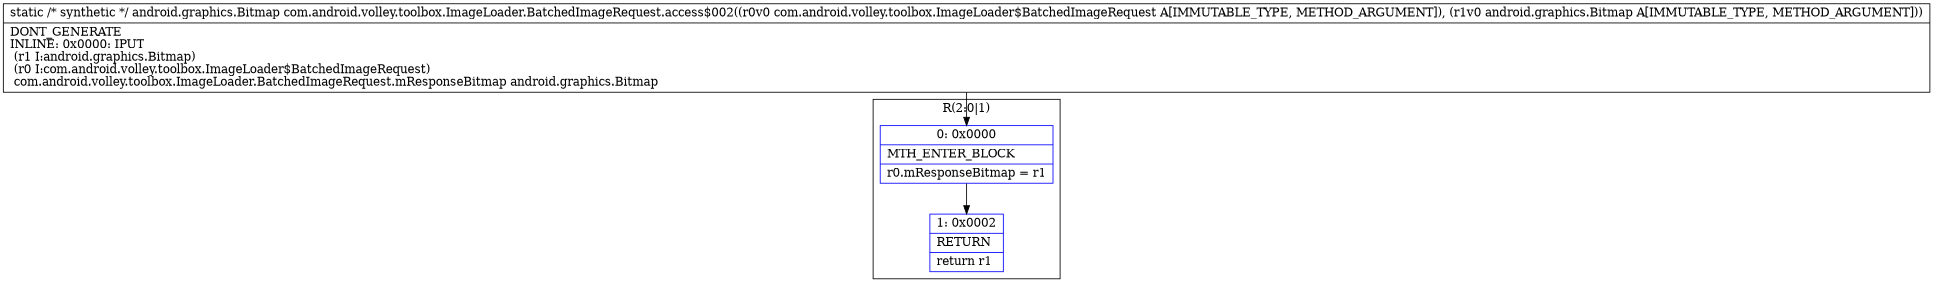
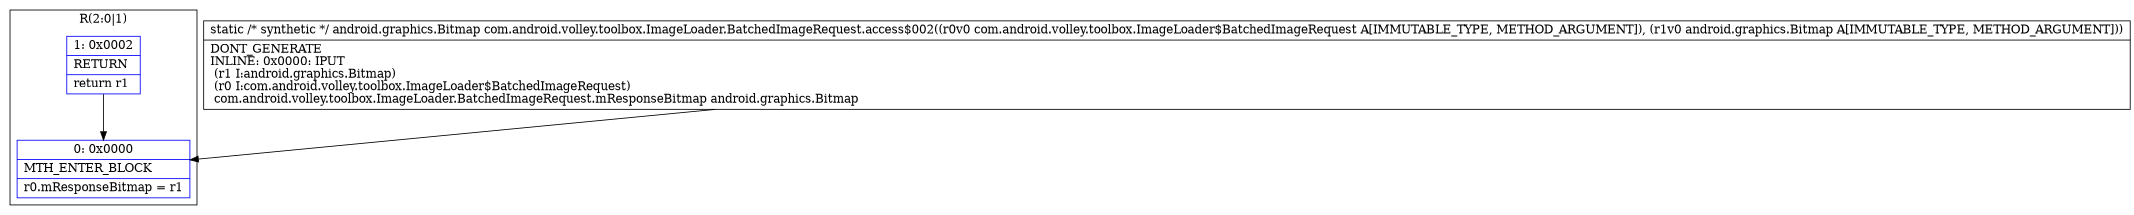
edge "0: 0x0000" -> "1: 0x0002": reversed
